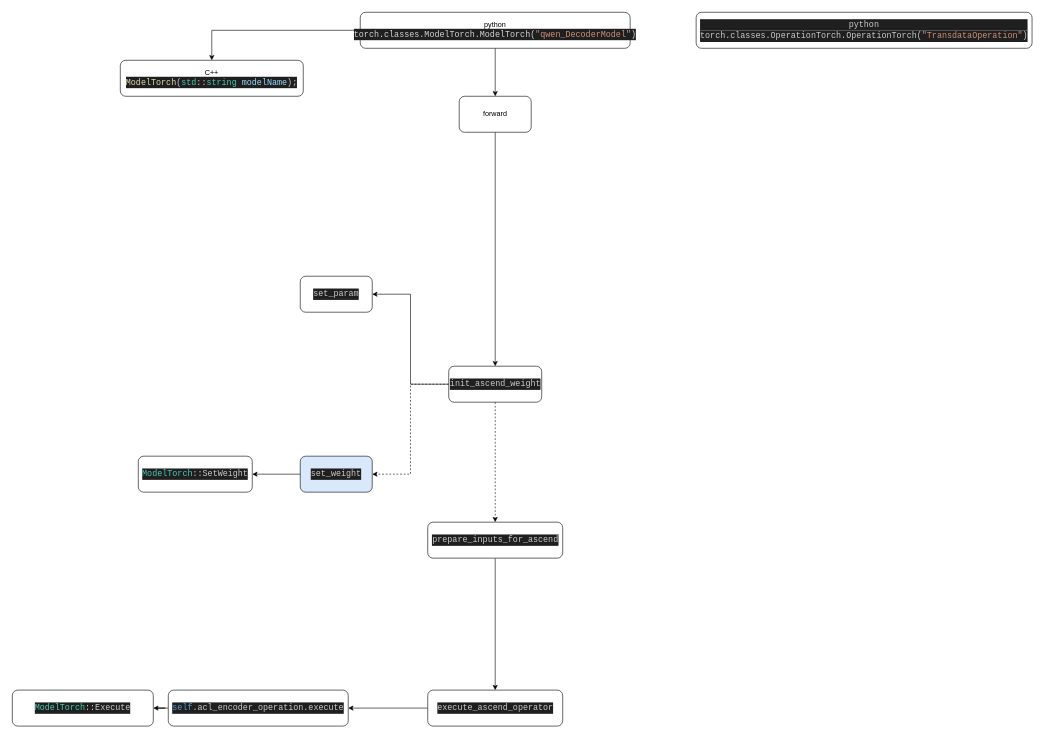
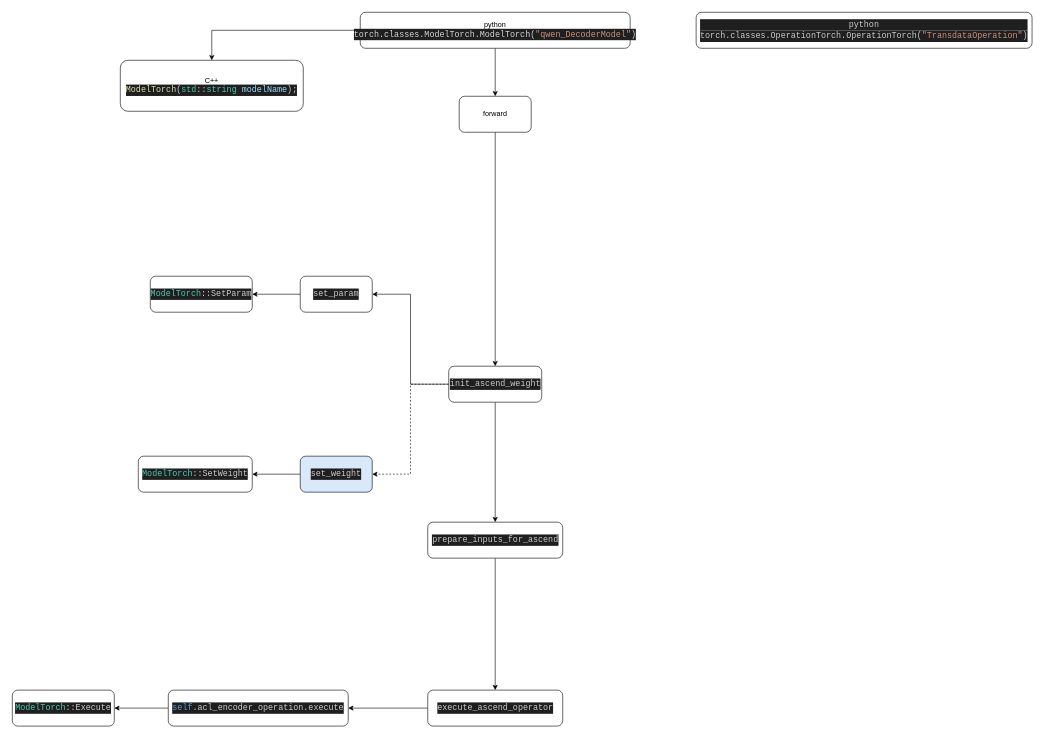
node "C++ ModelTorch(std::string modelName);": size 183x36 -> 183x51
node "ModelTorch::SetParam": added
edge "set_param" -> "ModelTorch::SetParam": added
edge "init_ascend_weight" -> "prepare_inputs_for_ascend": style dashed -> solid
node "ModelTorch::Execute": size 141x36 -> 102x36
